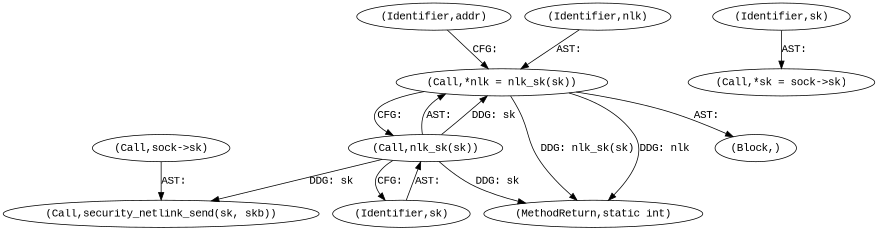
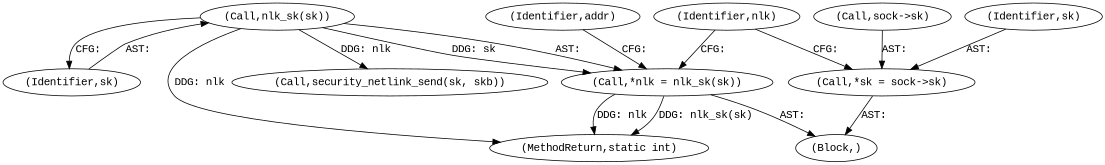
edge "(Identifier,nlk)" -> "(Call,*sk = sock->sk)": added, label "CFG:"
edge "(Identifier,nlk)" -> "(Call,*nlk = nlk_sk(sk))": label "AST: " -> "CFG: "
edge "(Call,*nlk = nlk_sk(sk))" -> "(Call,nlk_sk(sk))": removed, label "CFG:"
edge "(Call,*sk = sock->sk)" -> "(Block,)": added, label "AST:"
edge "(Call,sock->sk)" -> "(Call,security_netlink_send(sk, skb))": now "(Call,sock->sk)" -> "(Call,*sk = sock->sk)"
edge "(Call,nlk_sk(sk))" -> "(Call,security_netlink_send(sk, skb))": label "DDG: sk" -> "DDG: nlk"
edge "(Call,nlk_sk(sk))" -> "(MethodReturn,static int)": label "DDG: sk" -> "DDG: nlk"
